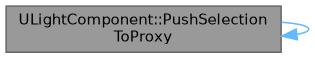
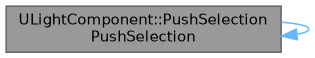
node "ULightComponent::PushSelection ToProxy": label "ULightComponent::PushSelection ToProxy" -> "ULightComponent::PushSelection PushSelection"
